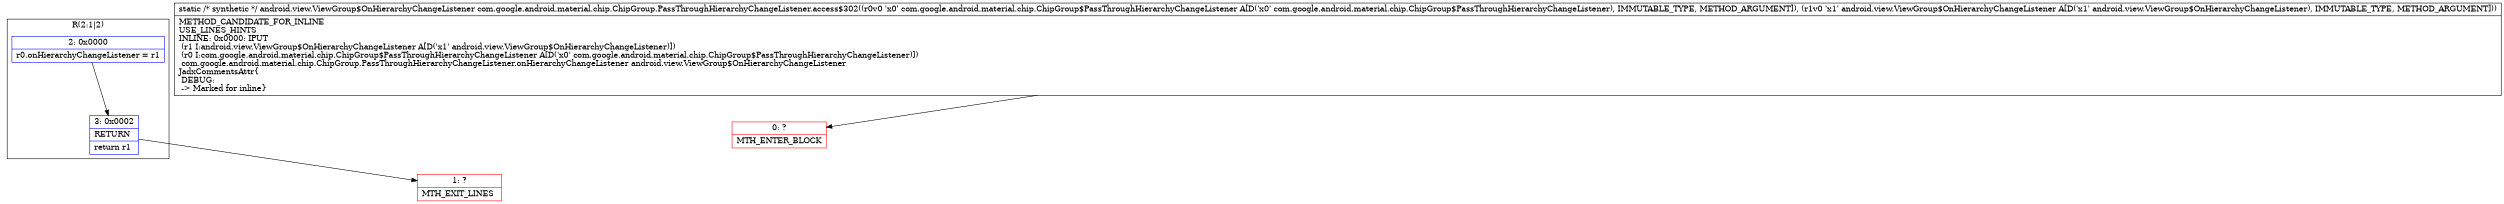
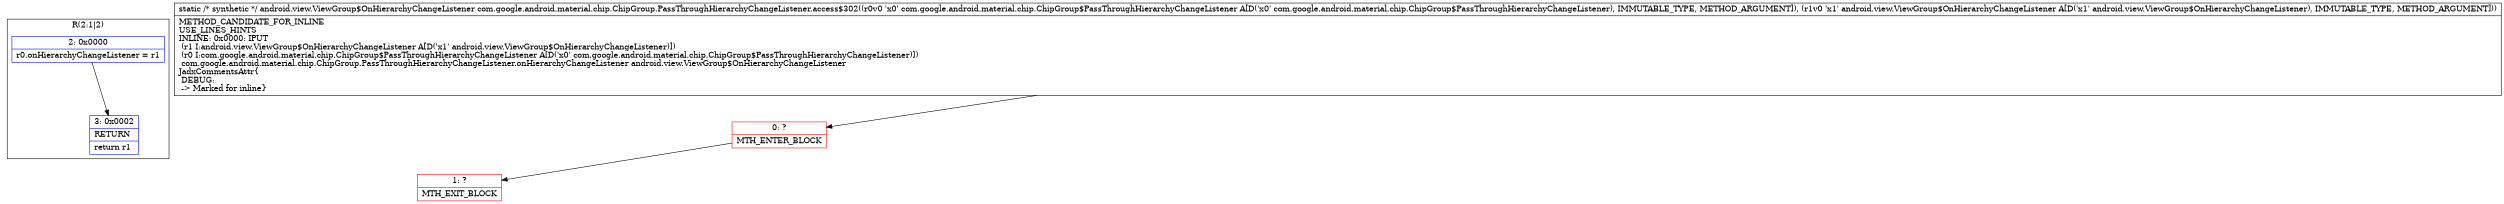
edge "3: 0x0002" -> "1: ?": now "0: ?" -> "1: ?"
node "1: ?": text "MTH_EXIT_LINES" -> "MTH_EXIT_BLOCK"
